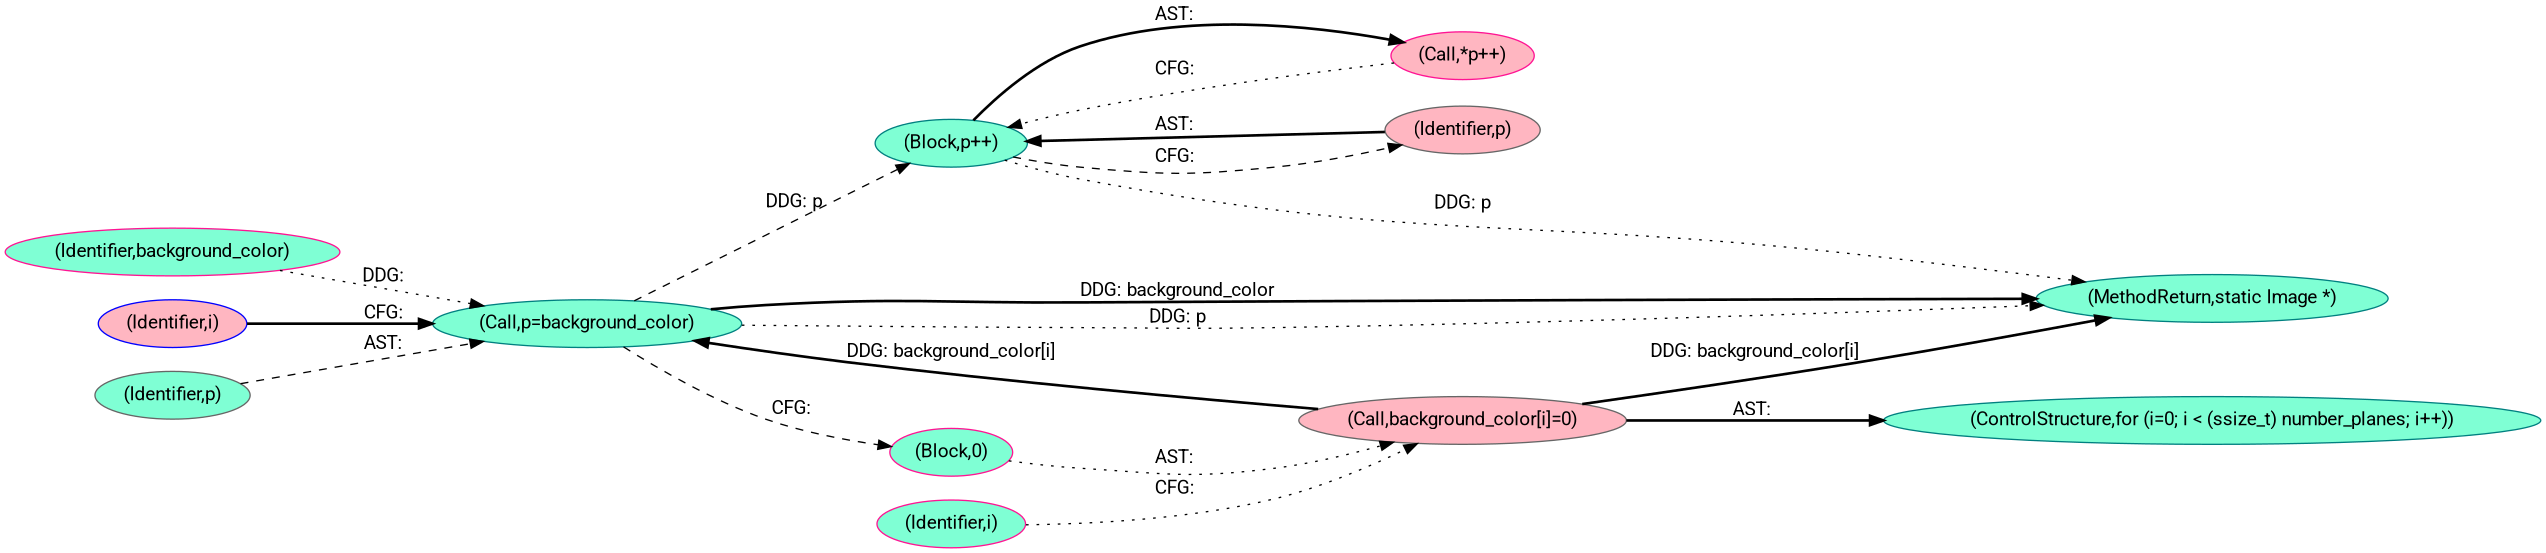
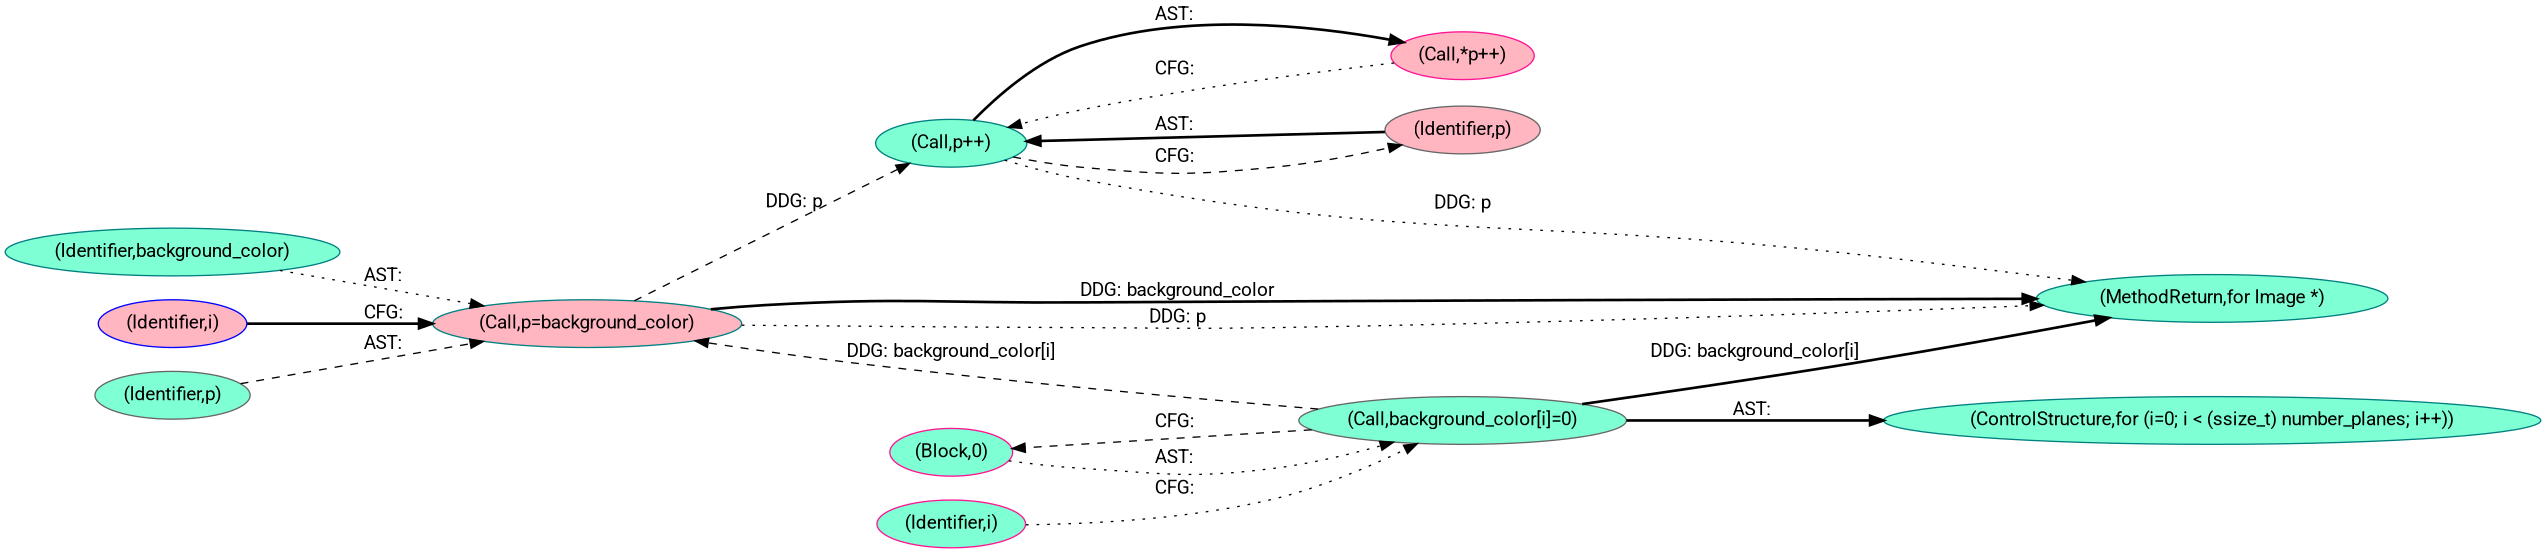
node "(Block,p++)": label "(Block,p++)" -> "(Call,p++)"
node "(Identifier,background_color)": color deeppink -> teal
edge "(Identifier,background_color)" -> "(Call,p=background_color)": label "DDG: " -> "AST: "
node "(MethodReturn,static Image *)": label "(MethodReturn,static Image *)" -> "(MethodReturn,for Image *)"
node "(Call,p=background_color)": fillcolor aquamarine -> lightpink
edge "(Call,background_color[i]=0)" -> "(Call,p=background_color)": style bold -> dashed
edge "(Call,p=background_color)" -> "(Block,0)": now "(Call,background_color[i]=0)" -> "(Block,0)"
node "(Call,background_color[i]=0)": fillcolor lightpink -> aquamarine
